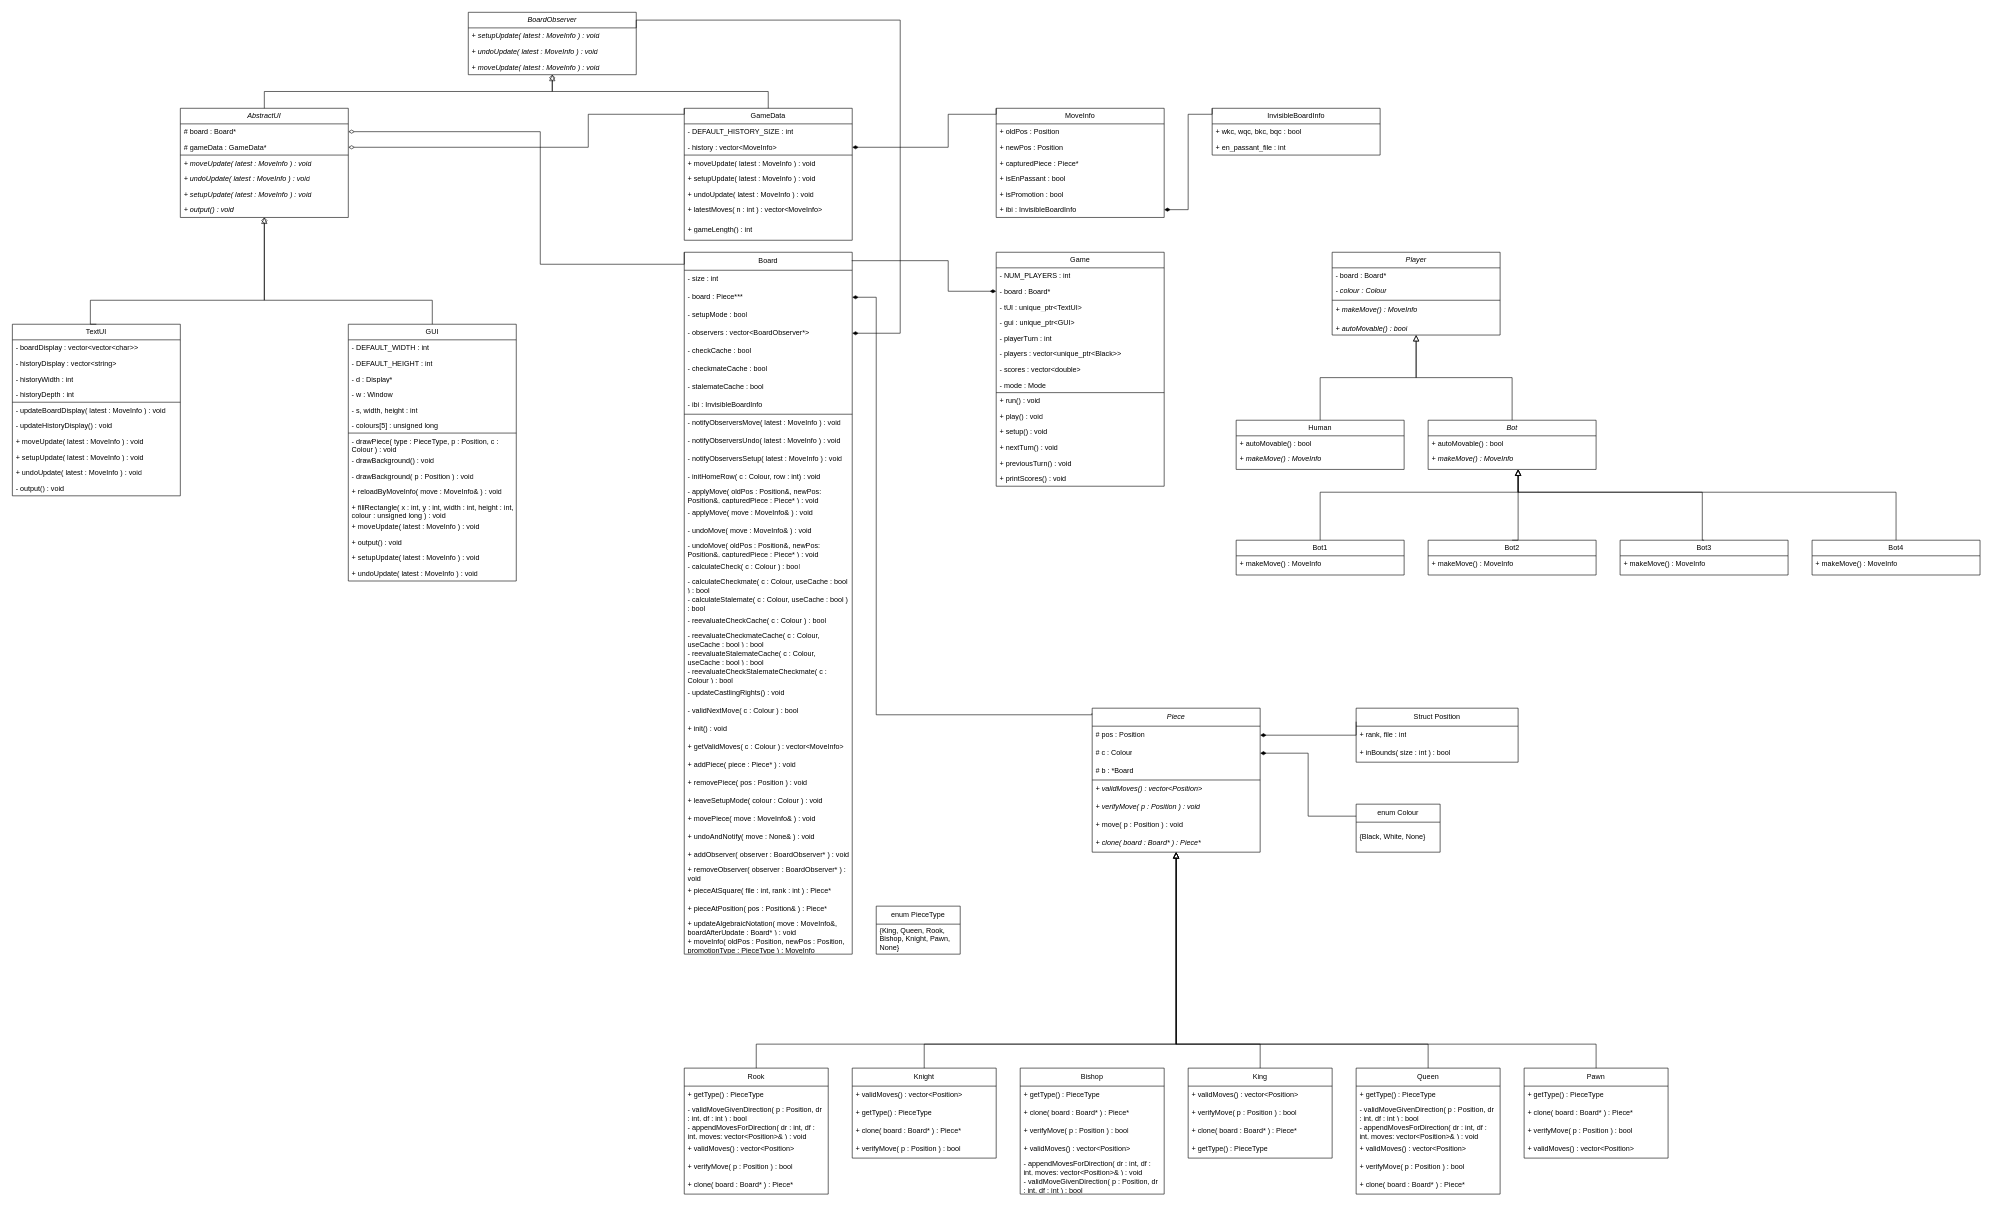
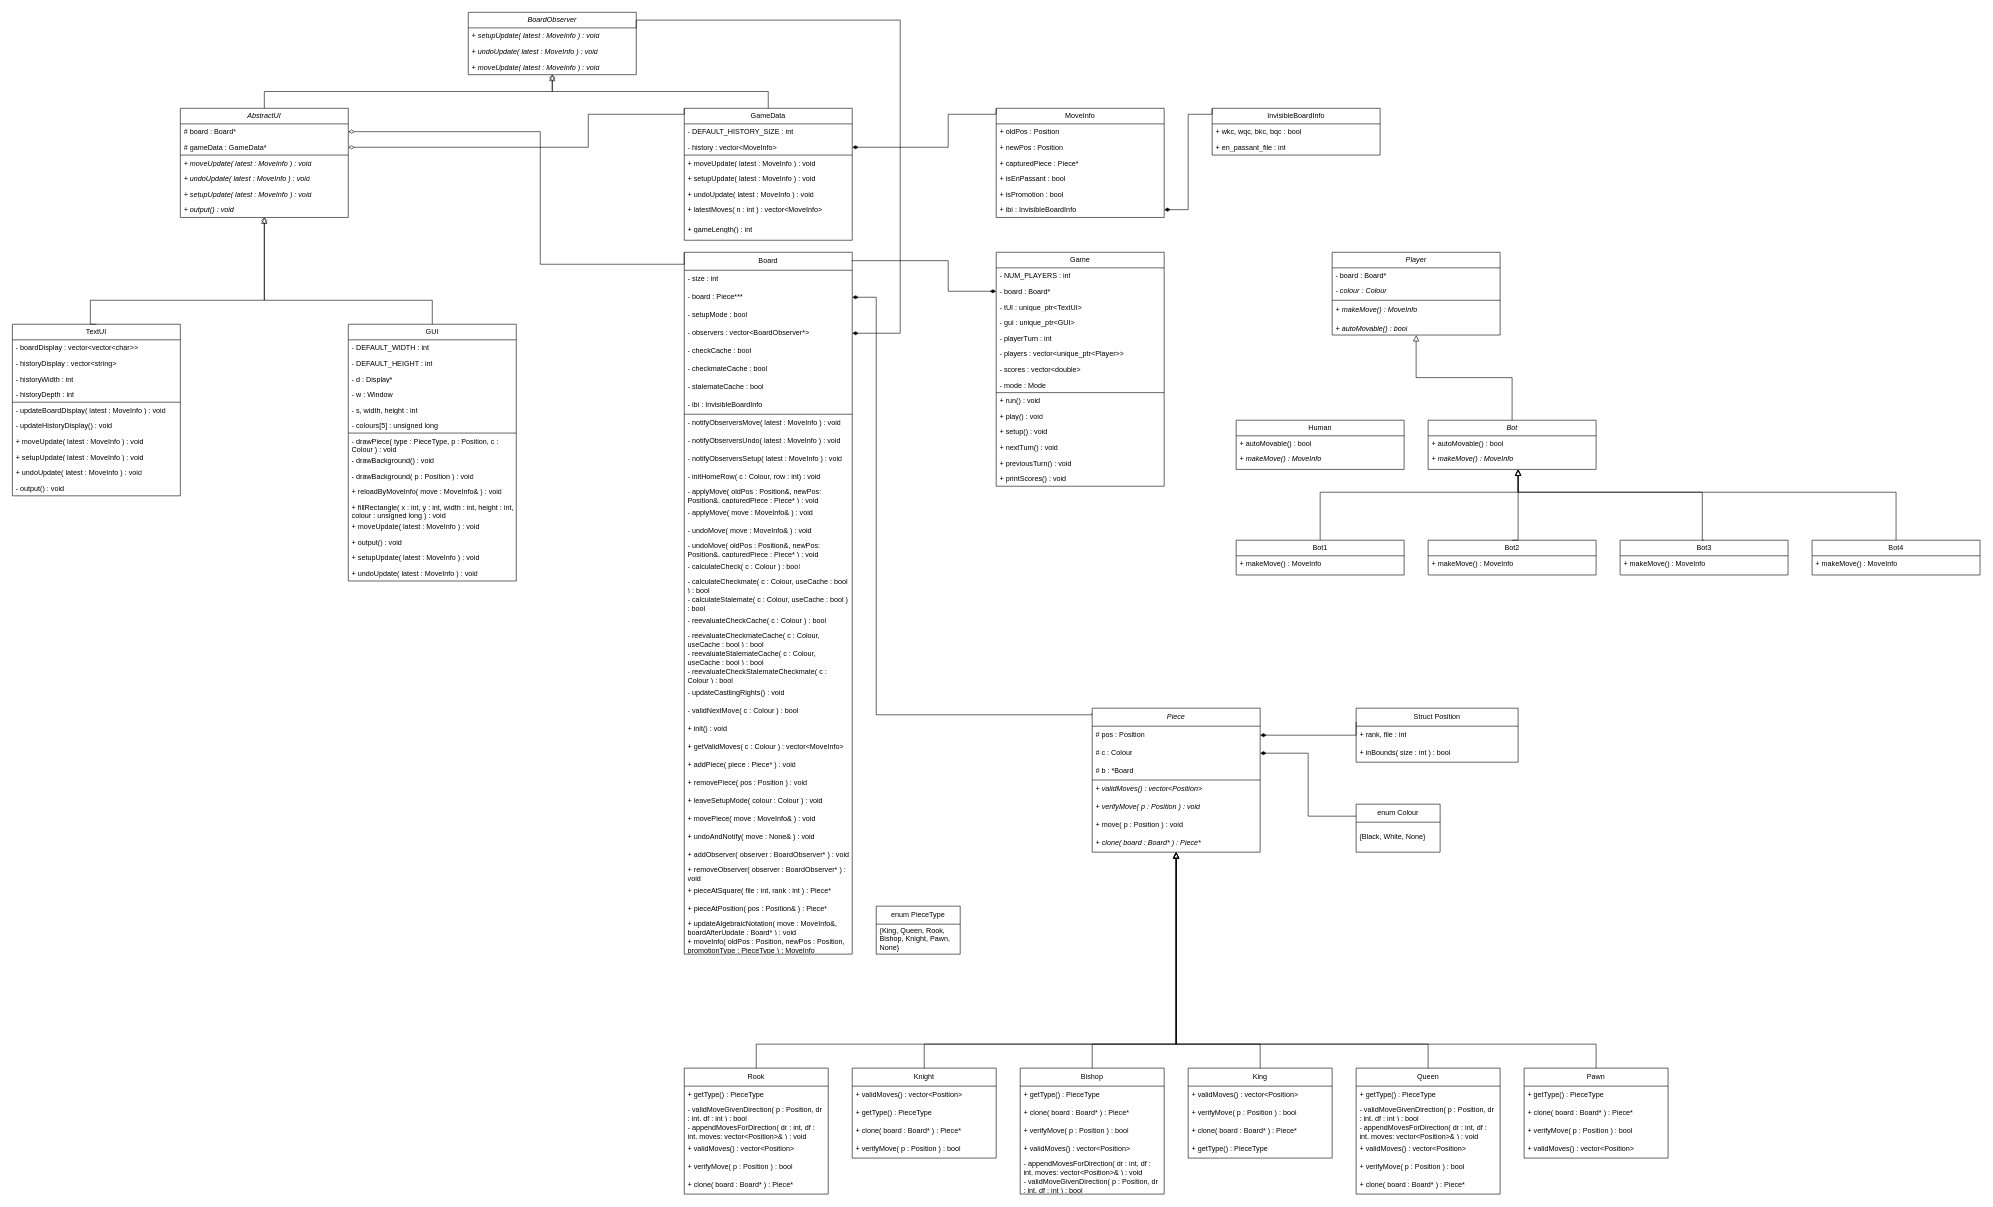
node "- players : vector<unique_ptr<Black>>": label "- players : vector<unique_ptr<Black>>" -> "- players : vector<unique_ptr<Player>>"
edge "Human" -> "Player": removed
edge "Bishop" -> "Piece": added
